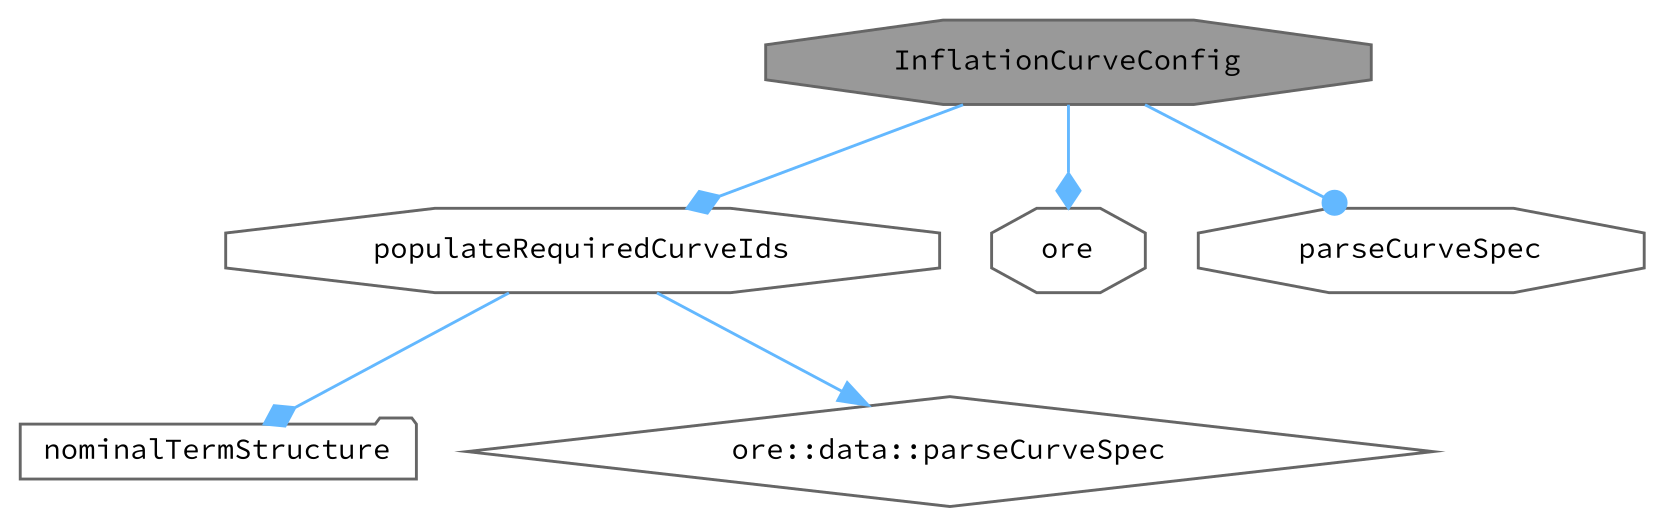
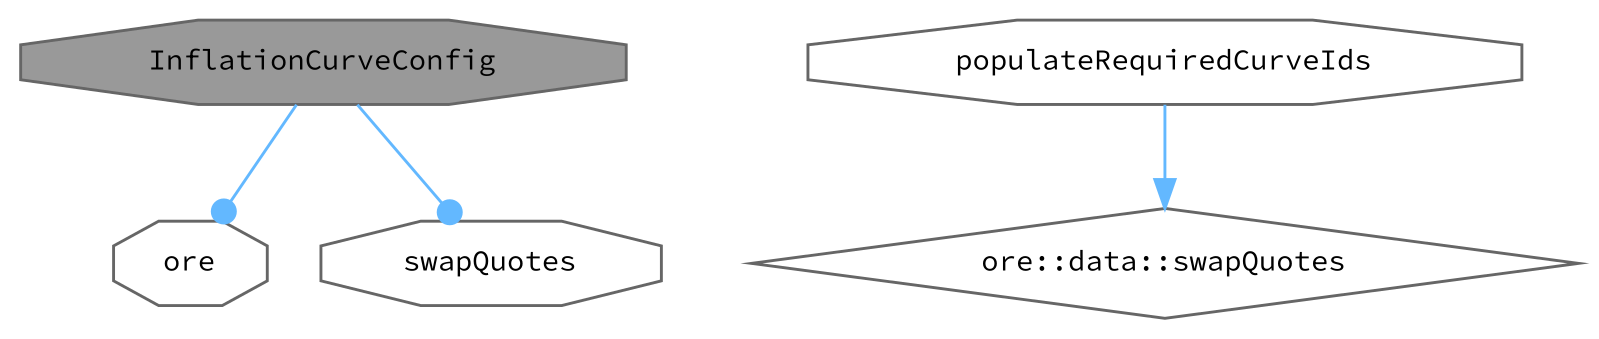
edge "InflationCurveConfig" -> "ore": arrowhead diamond -> dot
edge "InflationCurveConfig" -> "populateRequiredCurveIds": removed
node "parseCurveSpec": label "parseCurveSpec" -> "swapQuotes"
node "nominalTermStructure": removed
node "ore::data::parseCurveSpec": label "ore::data::parseCurveSpec" -> "ore::data::swapQuotes"
